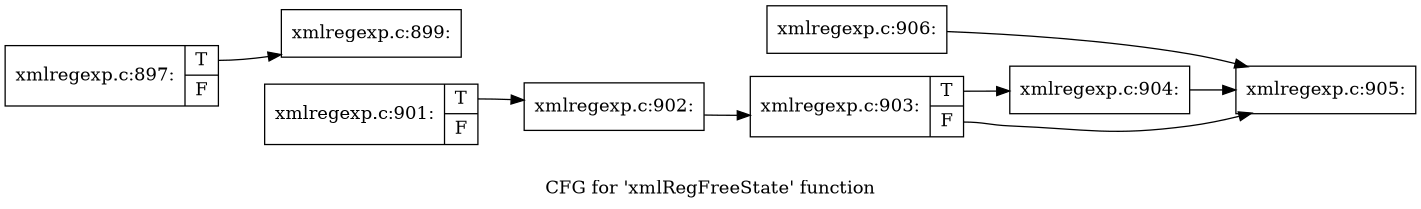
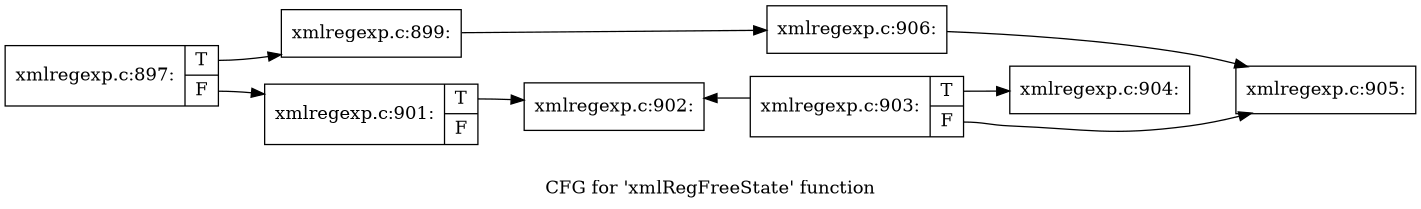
edge "xmlregexp.c:899:" -> "xmlregexp.c:906:": added
edge "xmlregexp.c:904:" -> "xmlregexp.c:905:": removed
edge "xmlregexp.c:897:" -> "xmlregexp.c:901:": added
edge "xmlregexp.c:902:" -> "xmlregexp.c:903:": reversed
